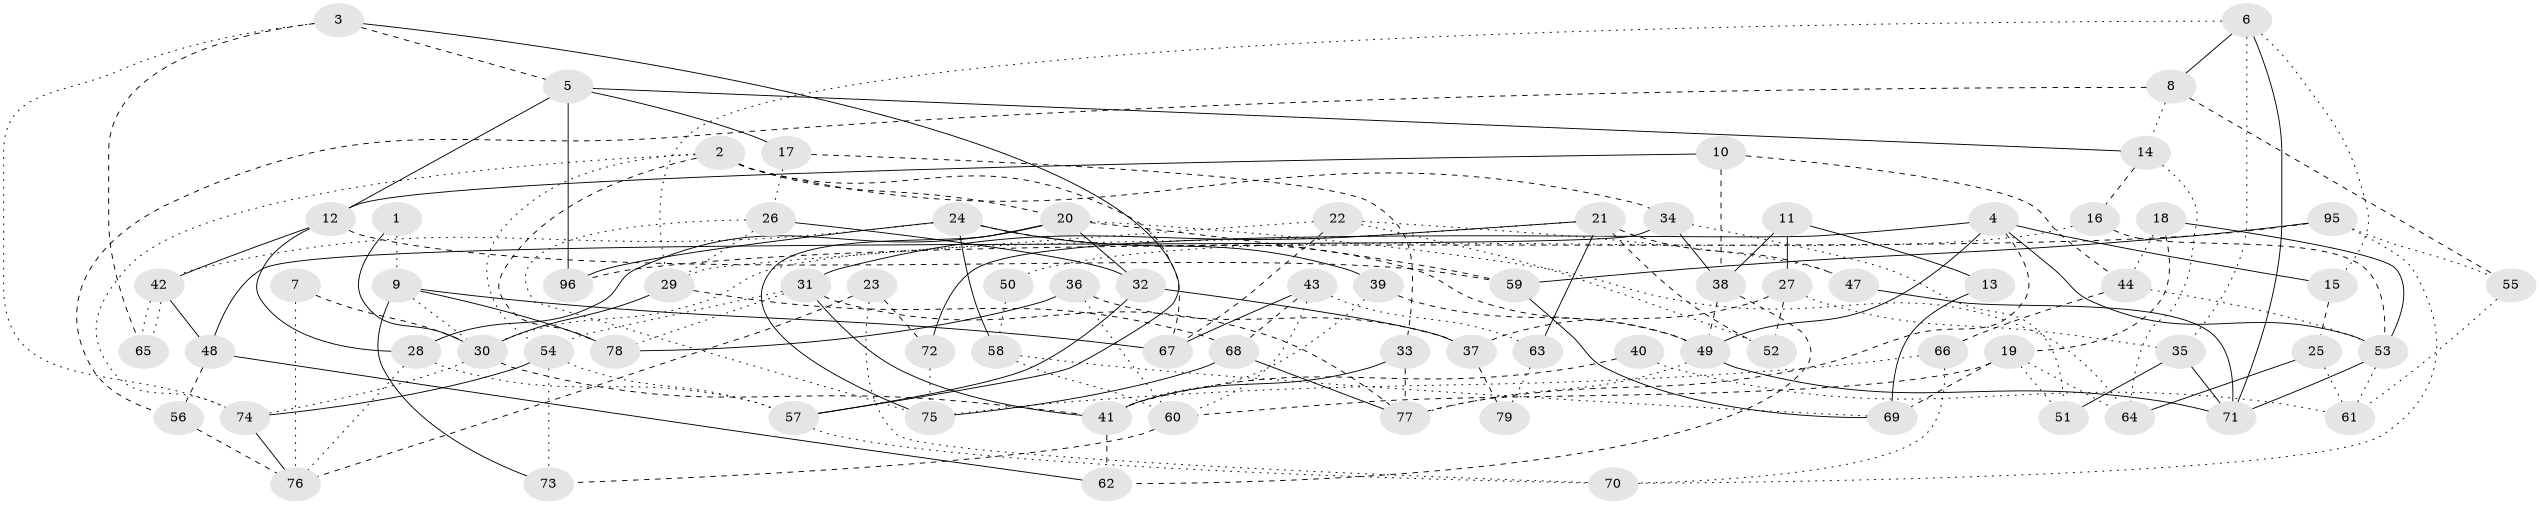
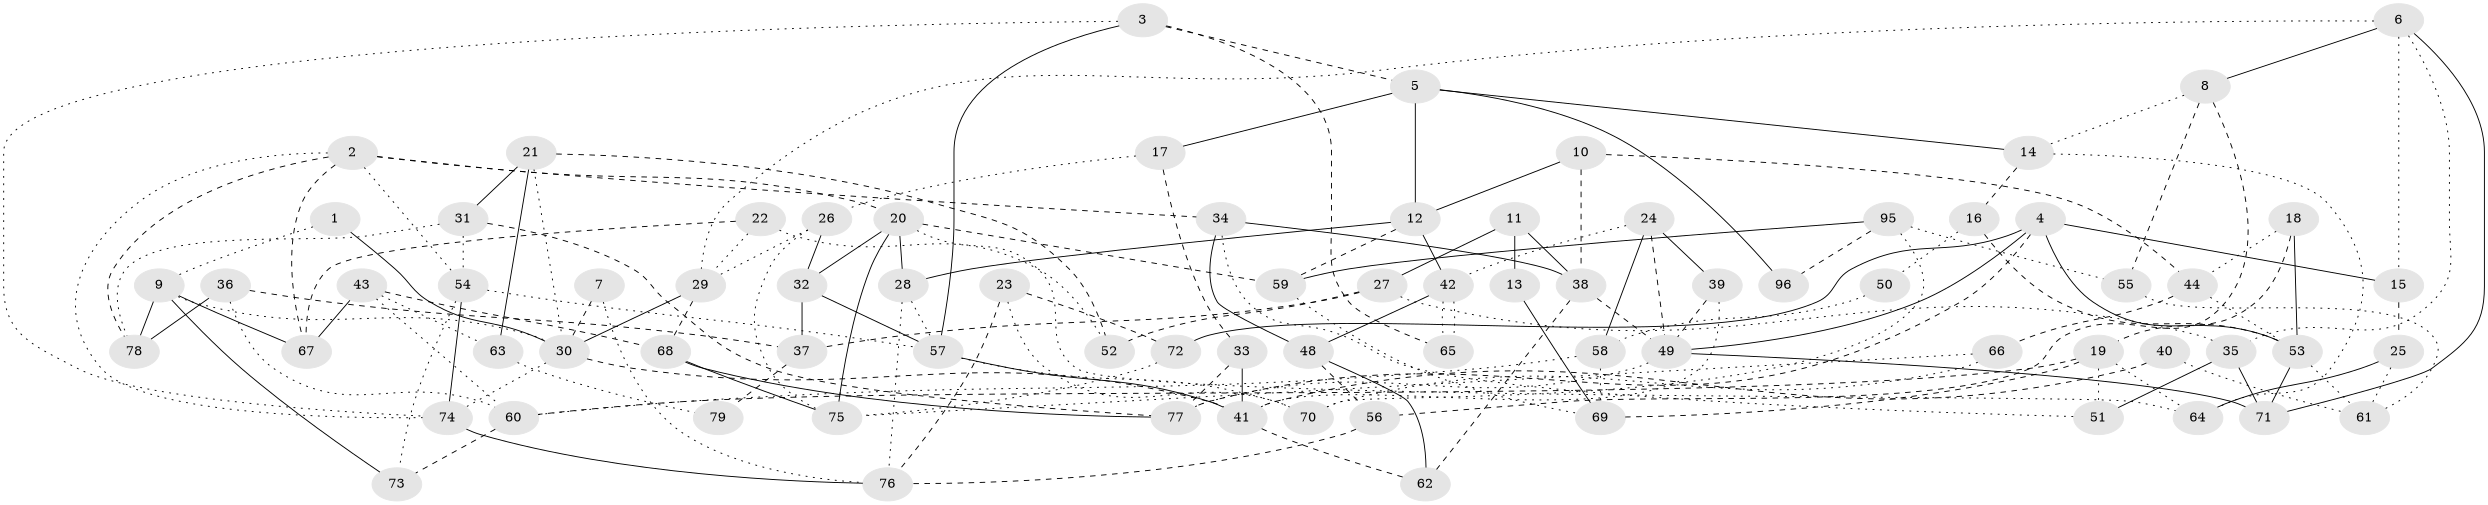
edge "24" -- "96": removed
node "47": removed
edge "31" -- "41": now "57" -- "41"
edge "59" -- "69": style solid -> dotted
